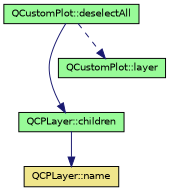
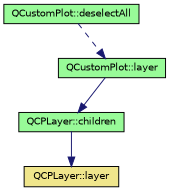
edge "QCustomPlot::deselectAll" -> "QCPLayer::children": now "QCustomPlot::layer" -> "QCPLayer::children"
node "QCPLayer::name": label "QCPLayer::name" -> "QCPLayer::layer"
